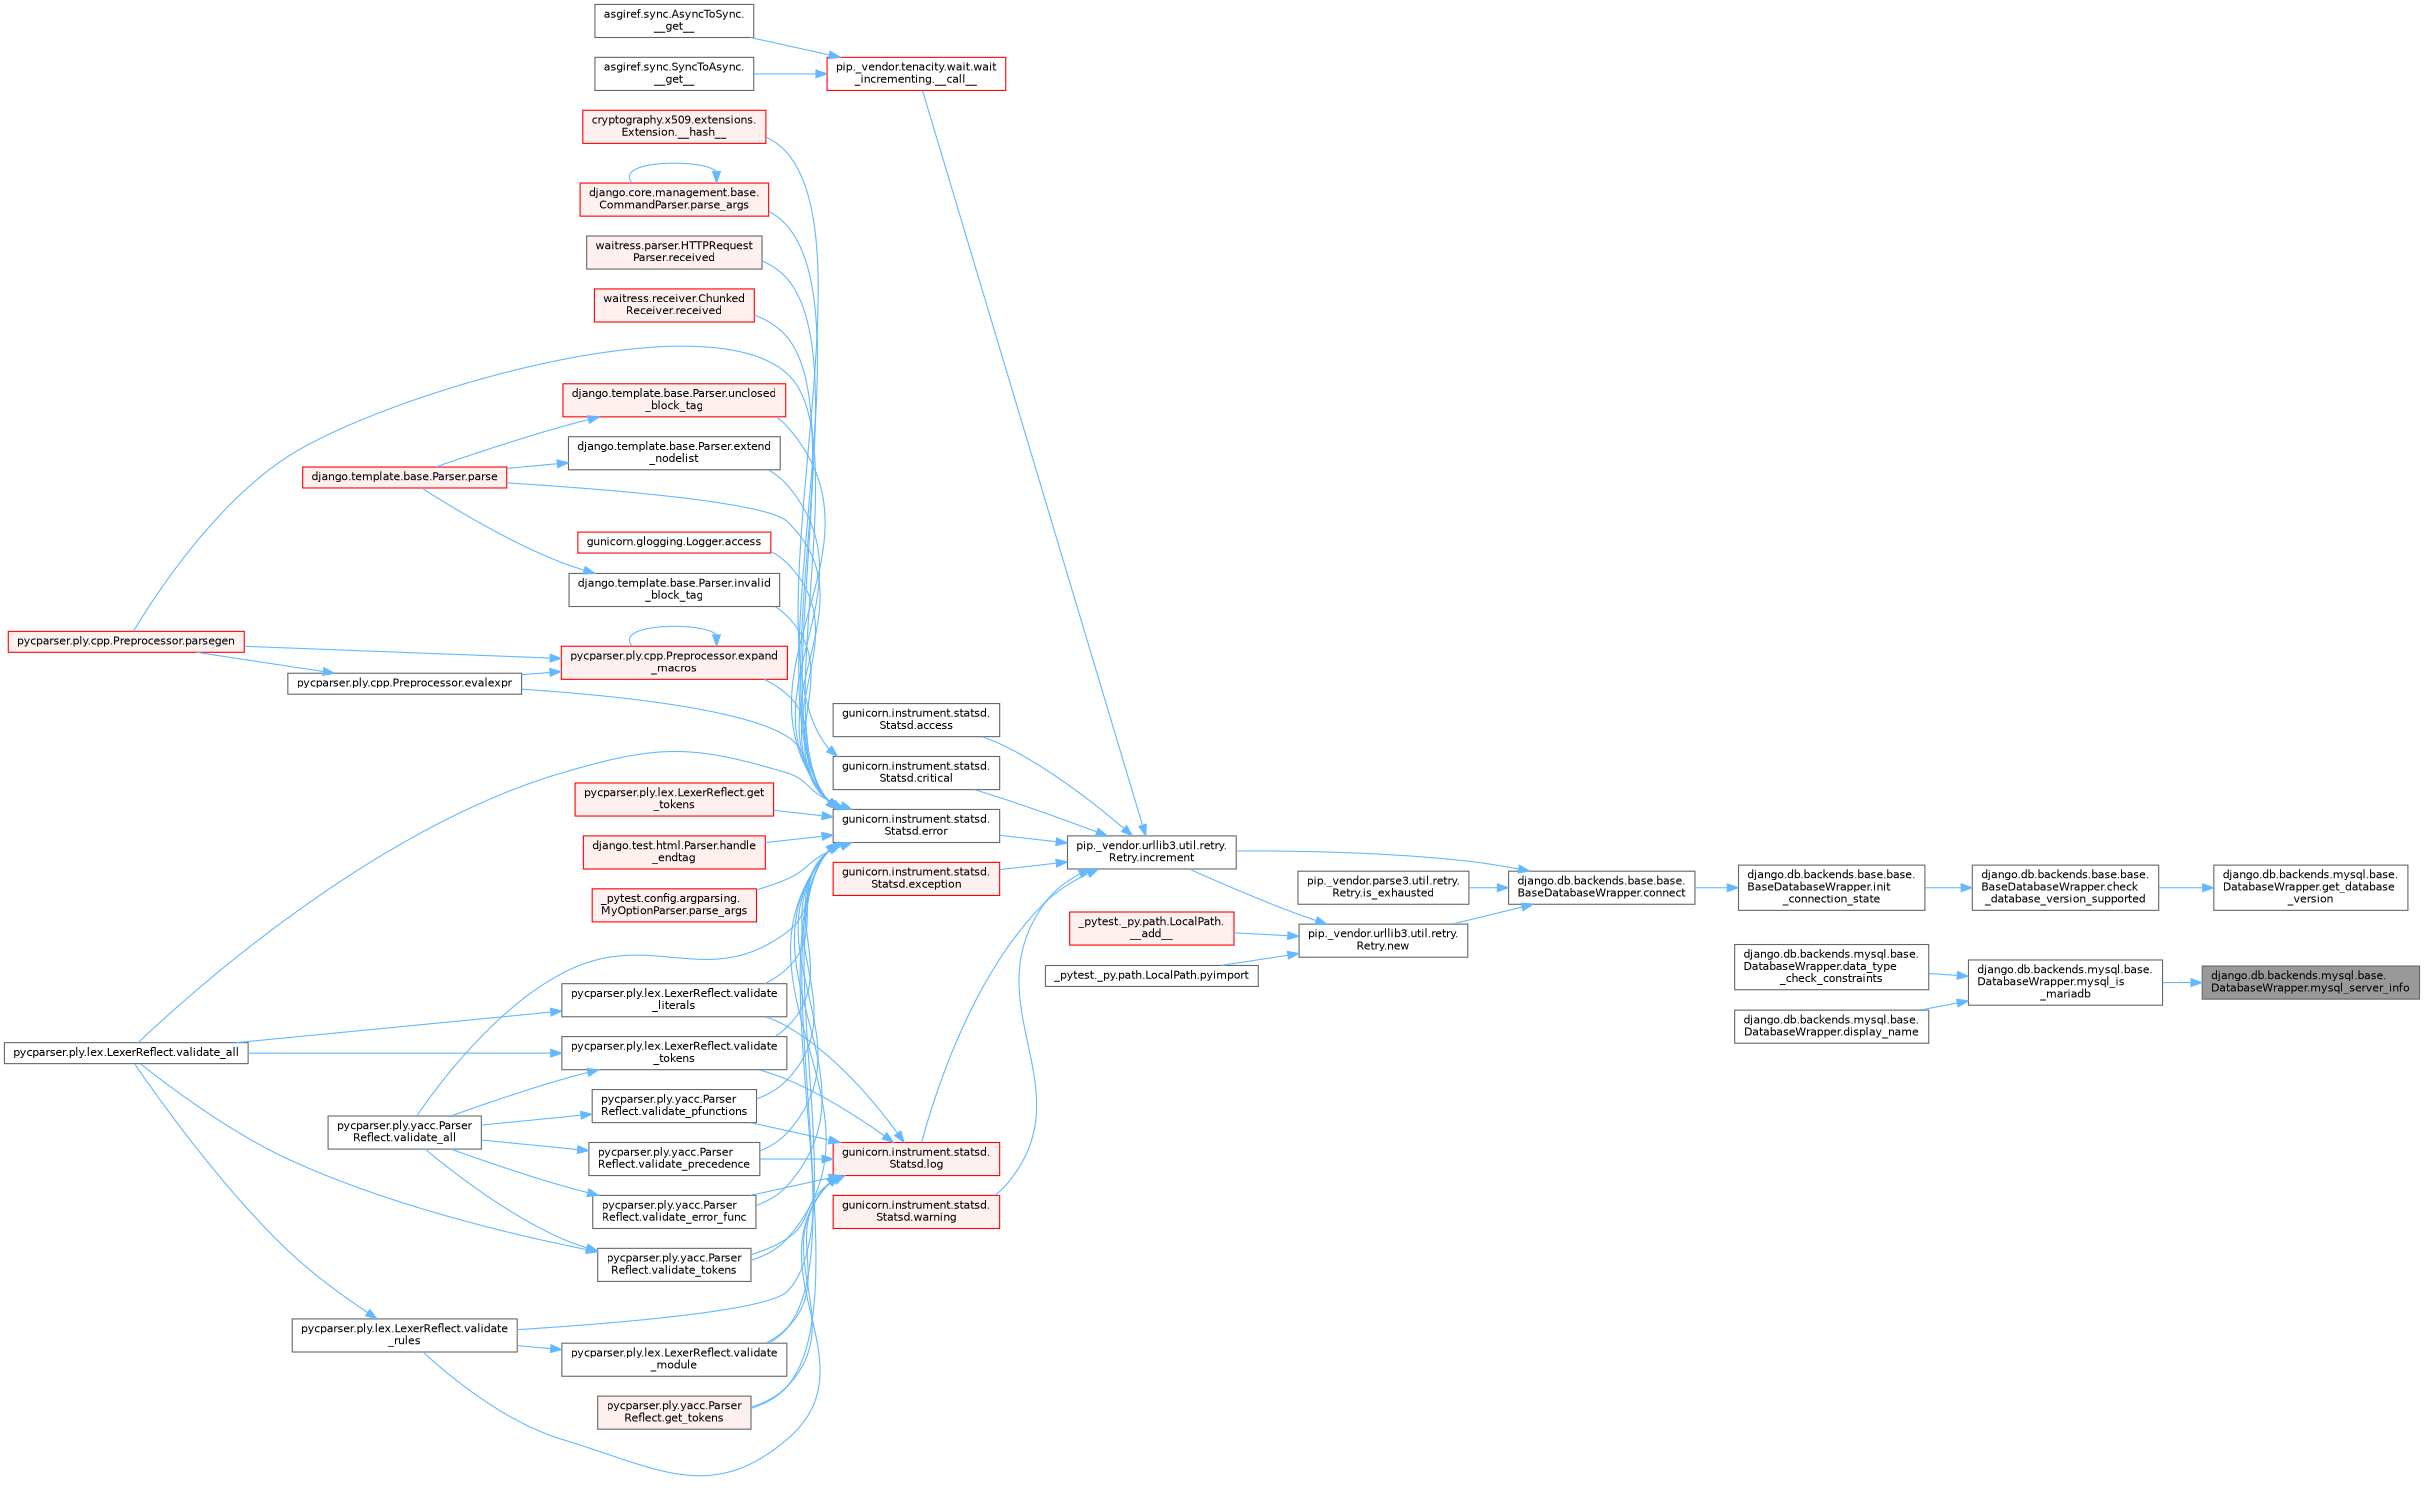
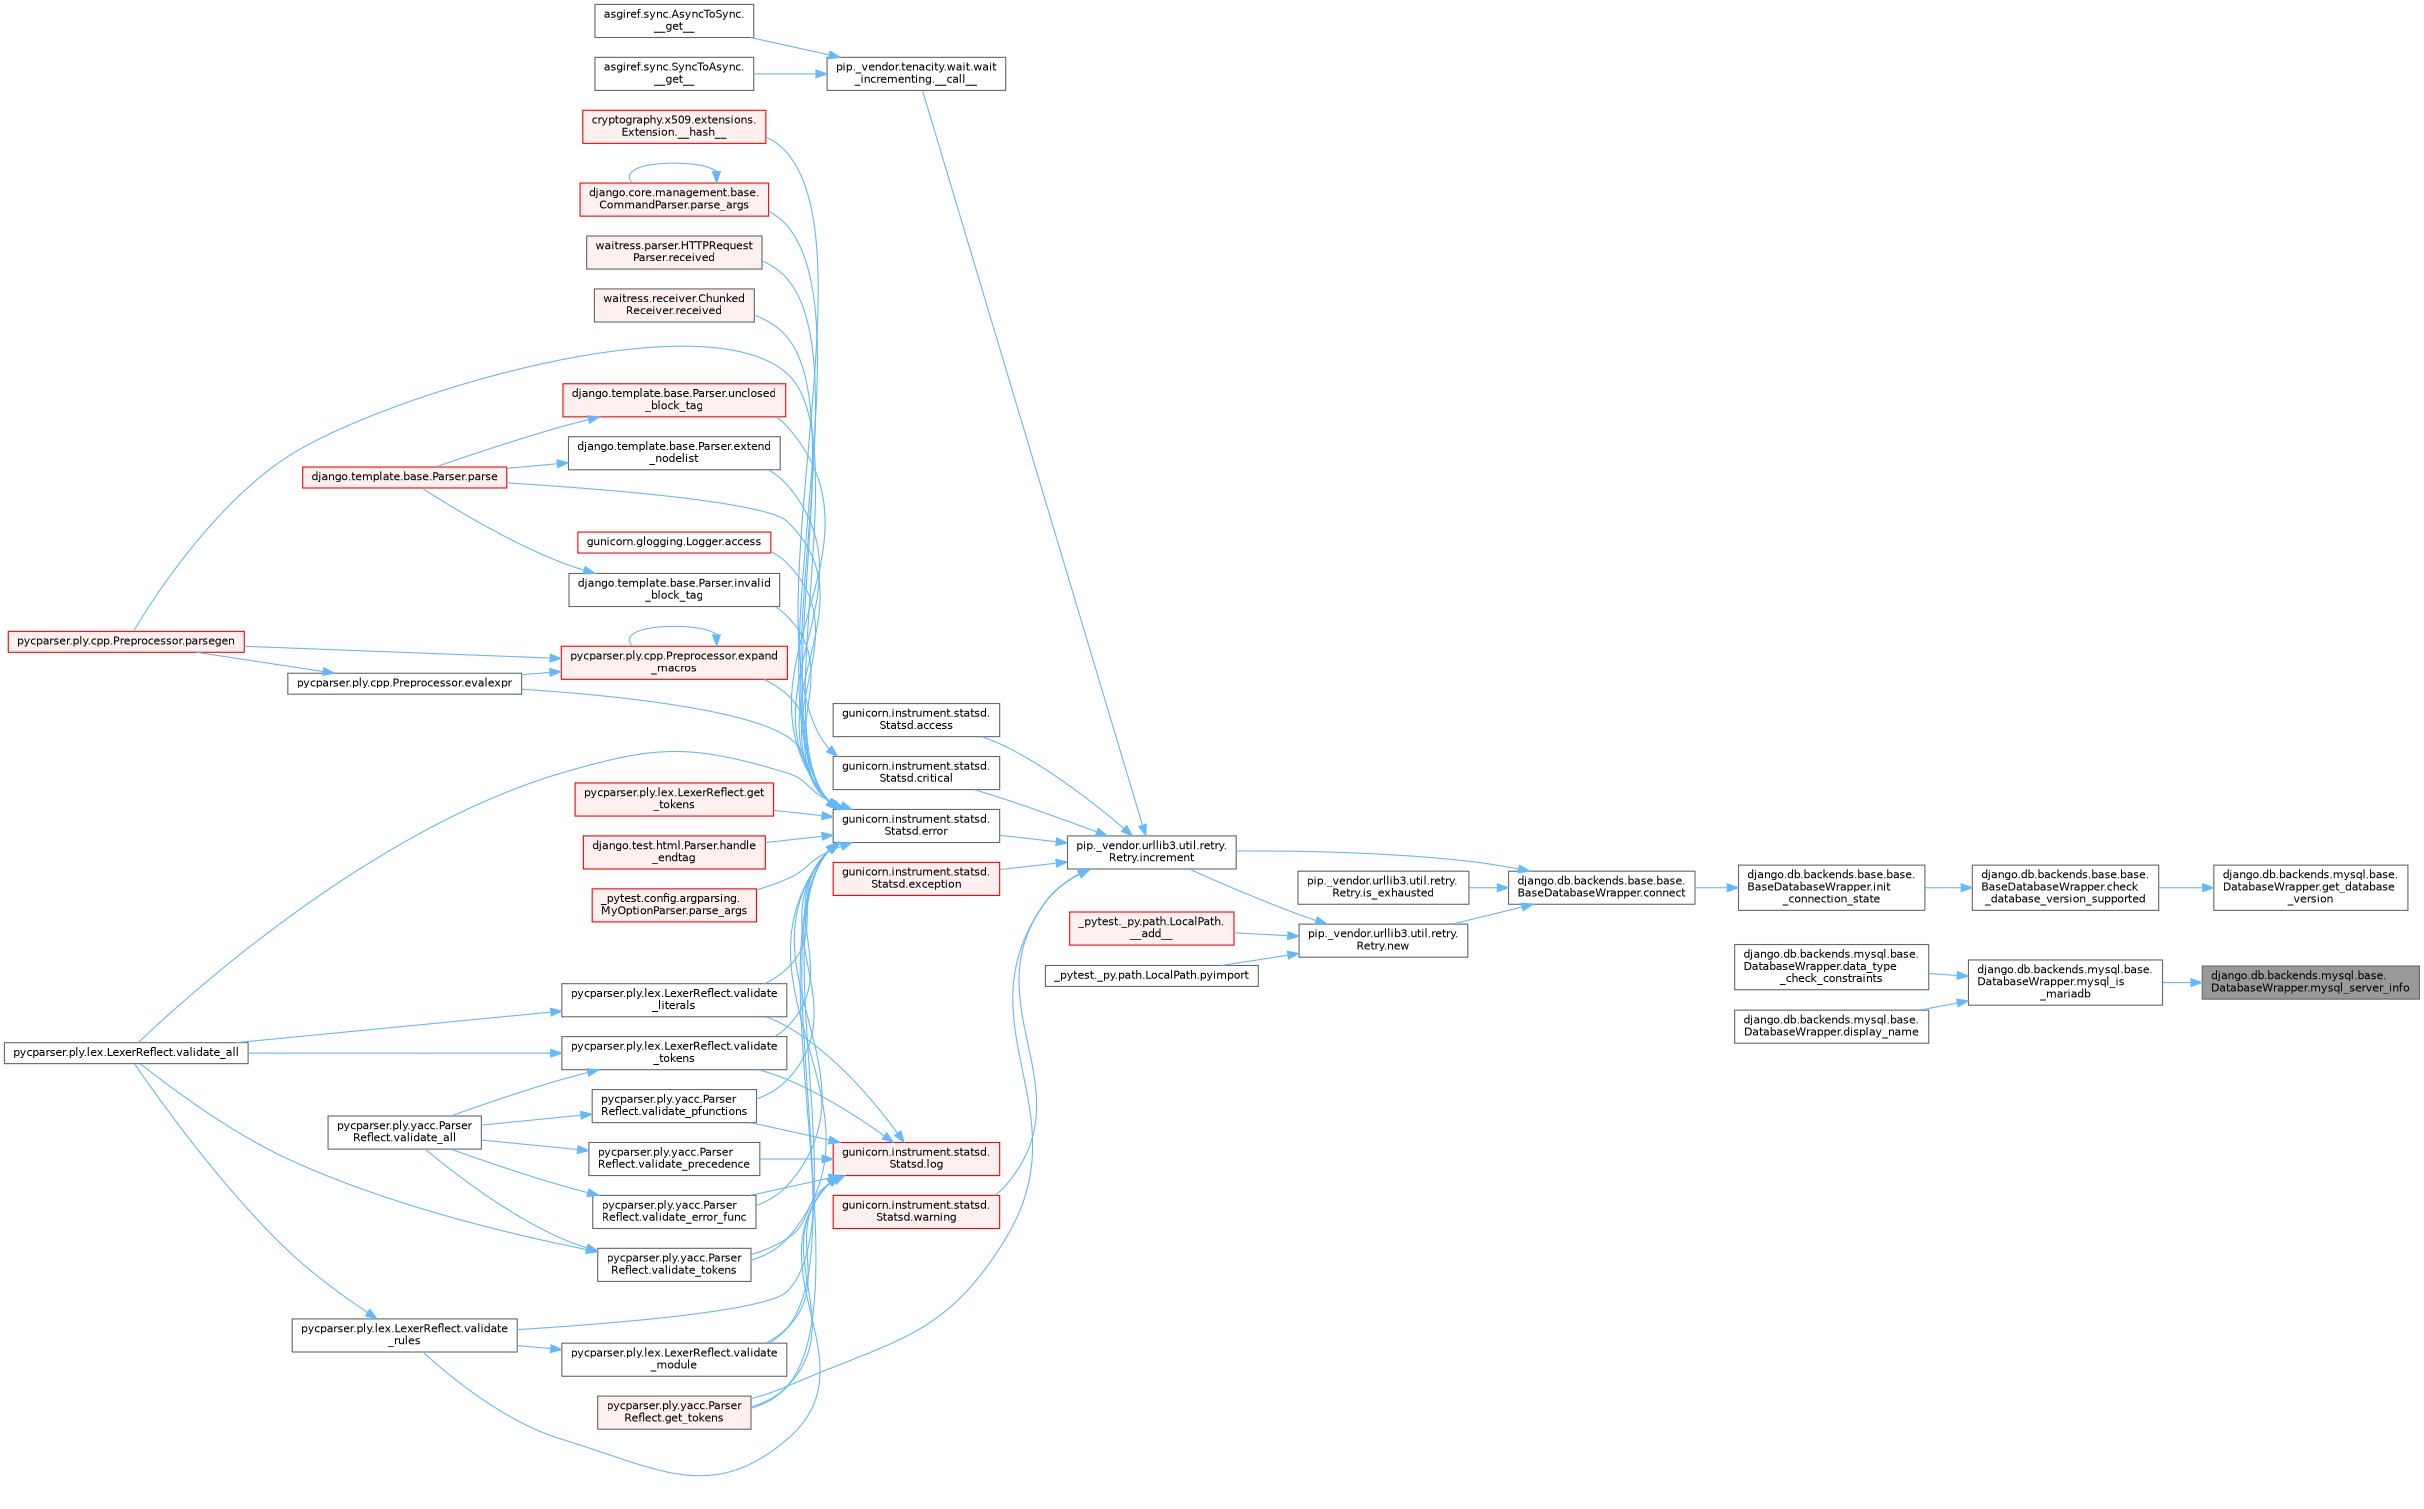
node "pip._vendor.tenacity.wait.wait _incrementing.__call__": color red -> grey40
node "waitress.receiver.Chunked Receiver.received": color red -> grey40
node "pip._vendor.parse3.util.retry. Retry.is_exhausted": label "pip._vendor.parse3.util.retry. Retry.is_exhausted" -> "pip._vendor.urllib3.util.retry. Retry.is_exhausted"
edge "pycparser.ply.yacc.Parser Reflect.validate_all" -> "gunicorn.instrument.statsd. Statsd.error": removed
edge "gunicorn.instrument.statsd. Statsd.log" -> "pip._vendor.urllib3.util.retry. Retry.increment": now "pycparser.ply.yacc.Parser Reflect.get_tokens" -> "pip._vendor.urllib3.util.retry. Retry.increment"
edge "pycparser.ply.yacc.Parser Reflect.validate_precedence" -> "gunicorn.instrument.statsd. Statsd.error": removed
